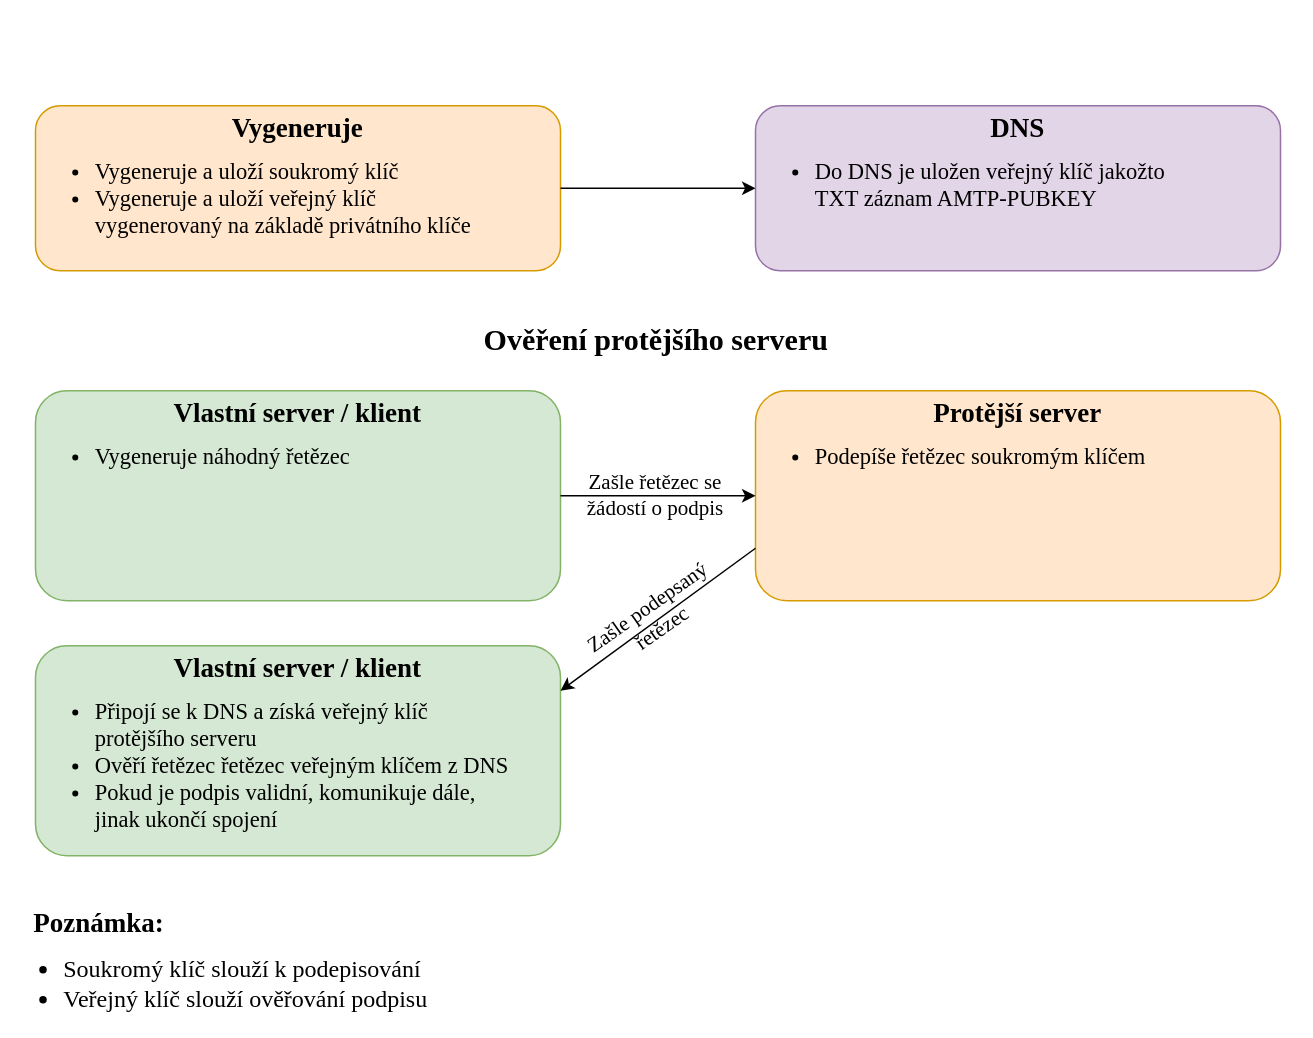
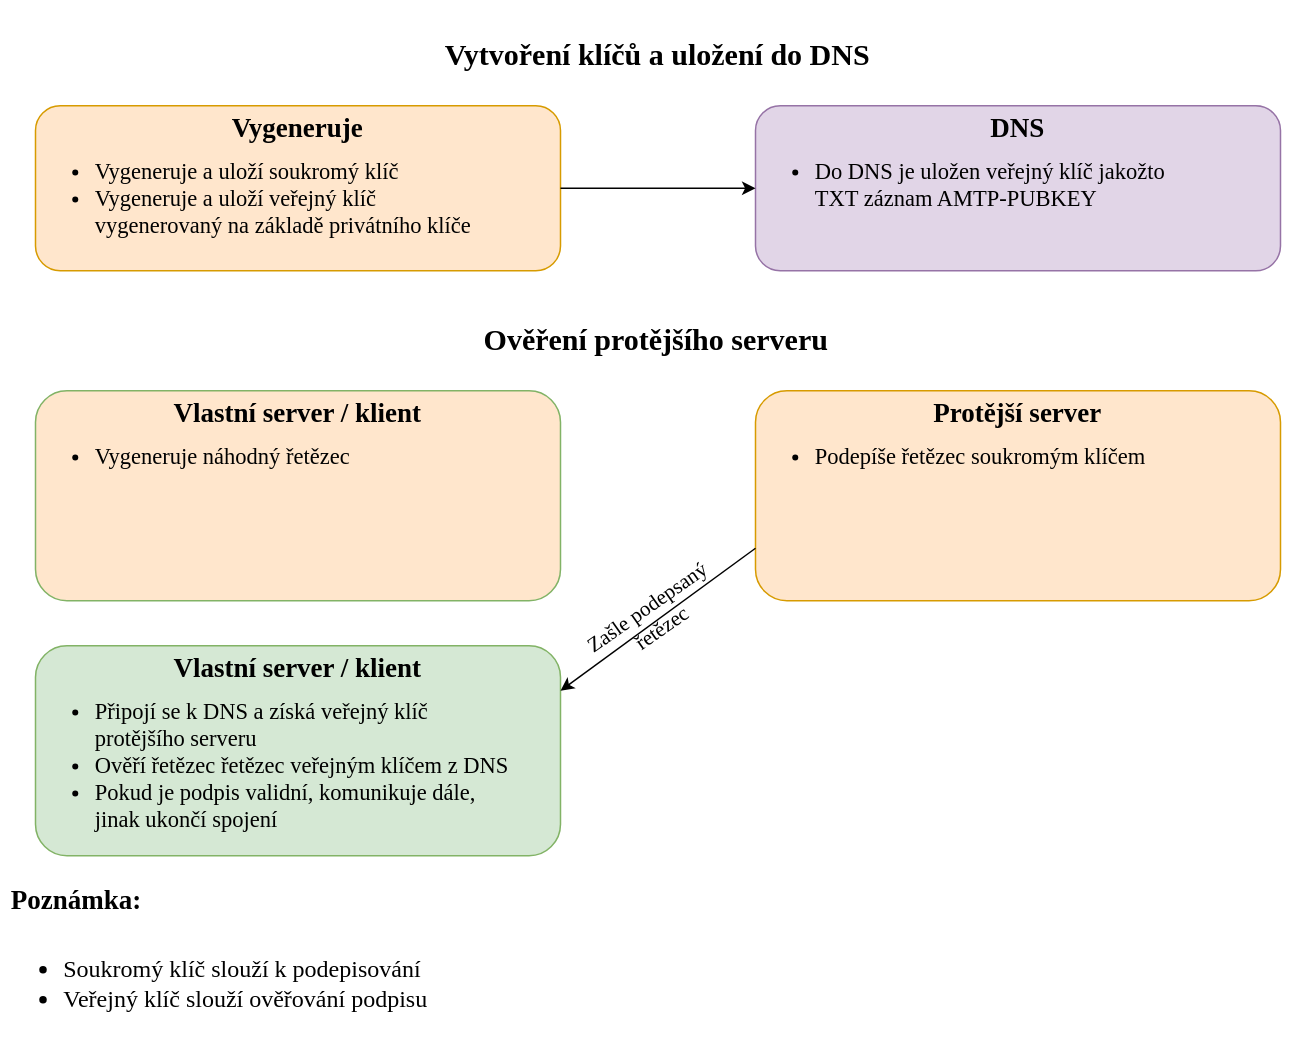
node "Vytvoření klíčů a uložení do DNS": added
node "Vygeneruje náhodný řetězec": fillcolor #d5e8d4 -> #ffe6cc
edge "Vygeneruje náhodný řetězec" -> "Podepíše řetězec soukromým klíčem": removed, label "Zašle řetězec se žádostí o podpis"
node "Poznámka:": moved (653, 923) -> (631, 901)
